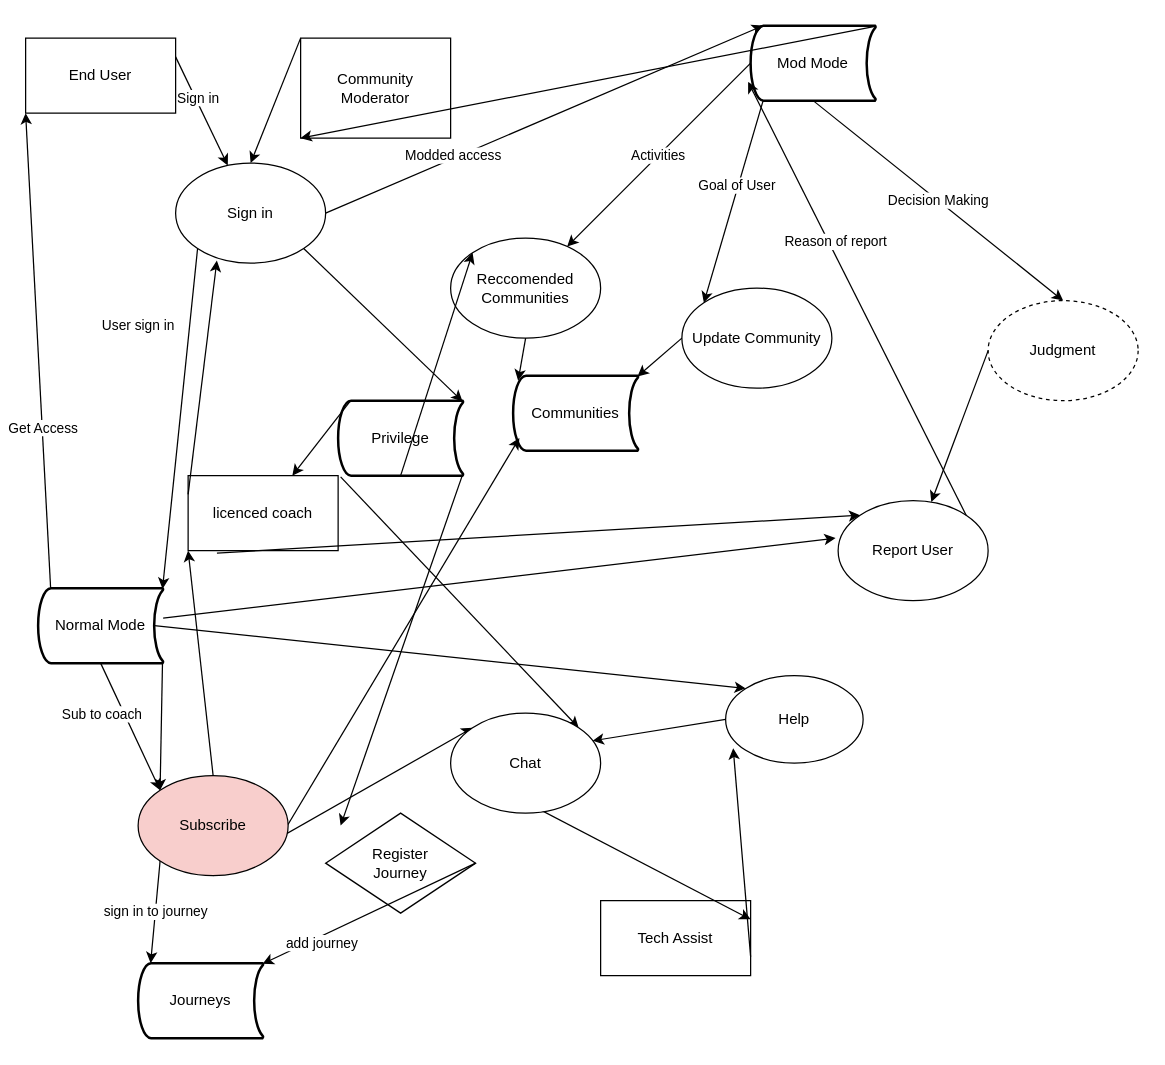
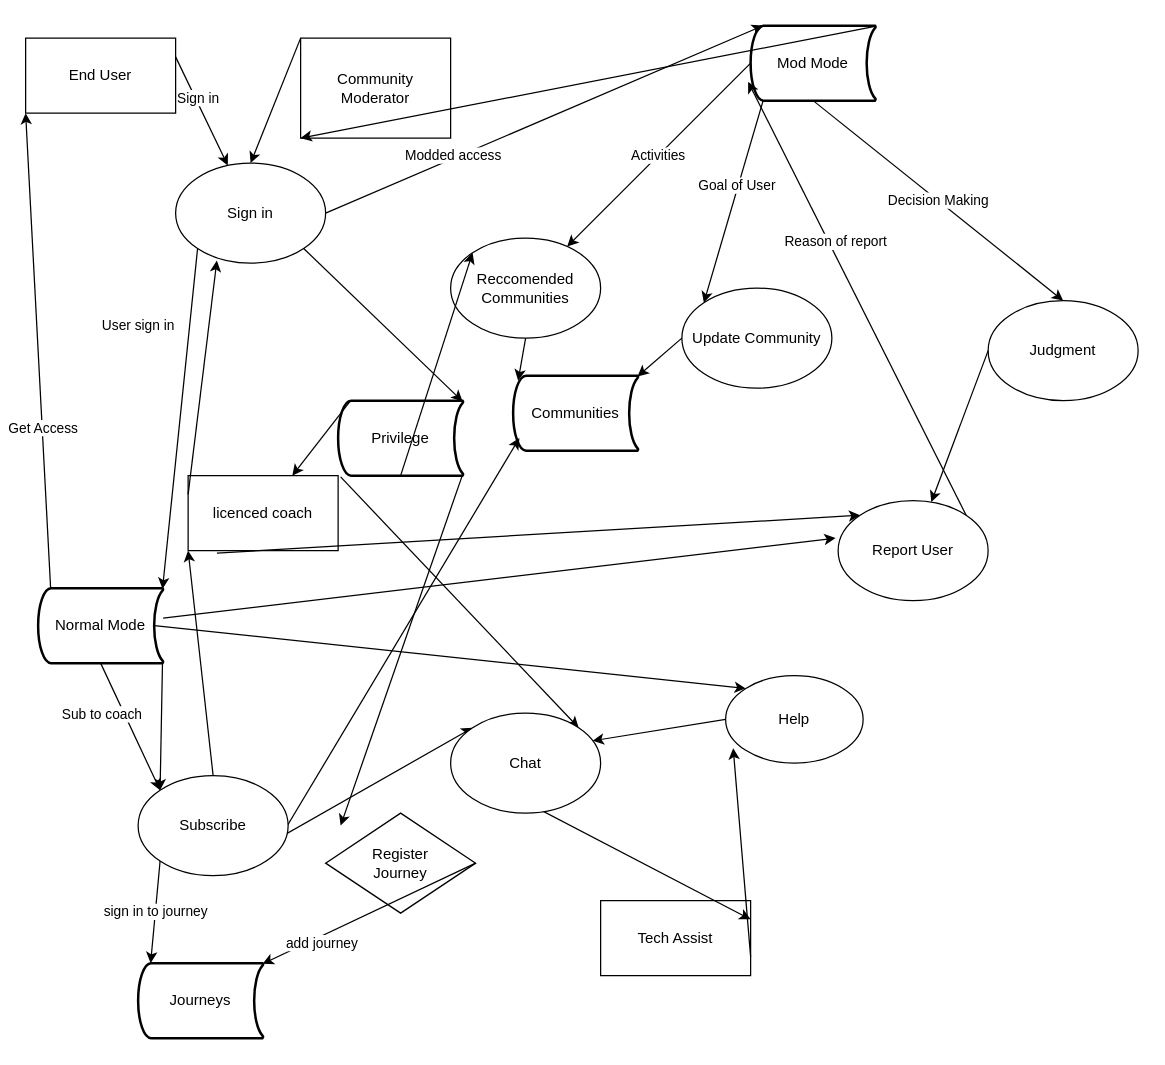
node "Judgment": style dashed -> solid
node "Subscribe": fillcolor #f8cecc -> #ffffff
